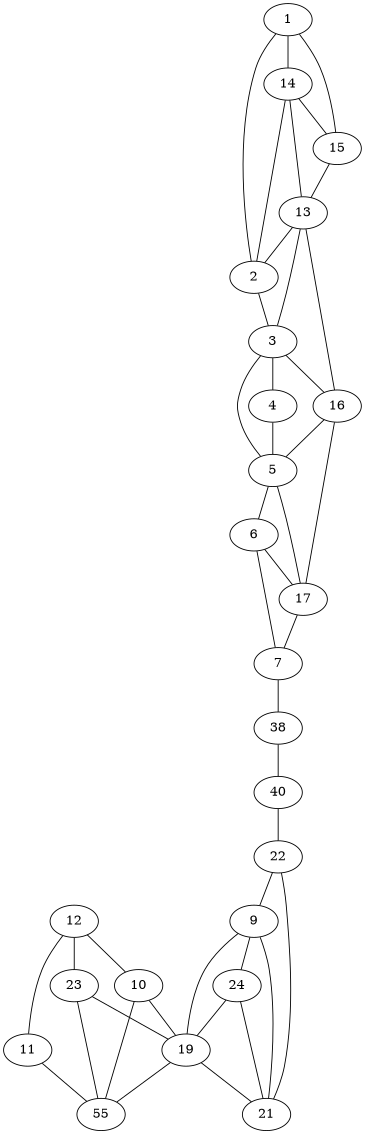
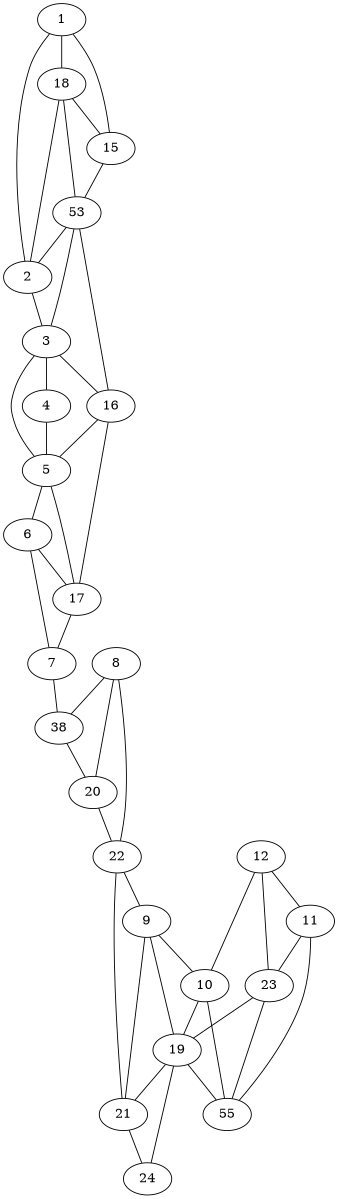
node "14": label "14" -> "18"
node "13": label "13" -> "53"
node "8": added
node "40": label "40" -> "20"
edge "9" -- "24": now "9" -- "10"
edge "11" -- "23": added
